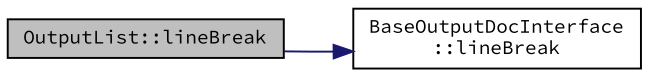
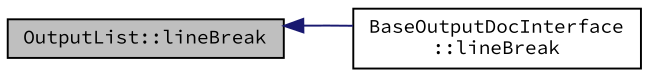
edge "OutputList::lineBreak" -> "BaseOutputDocInterface ::lineBreak": reversed
